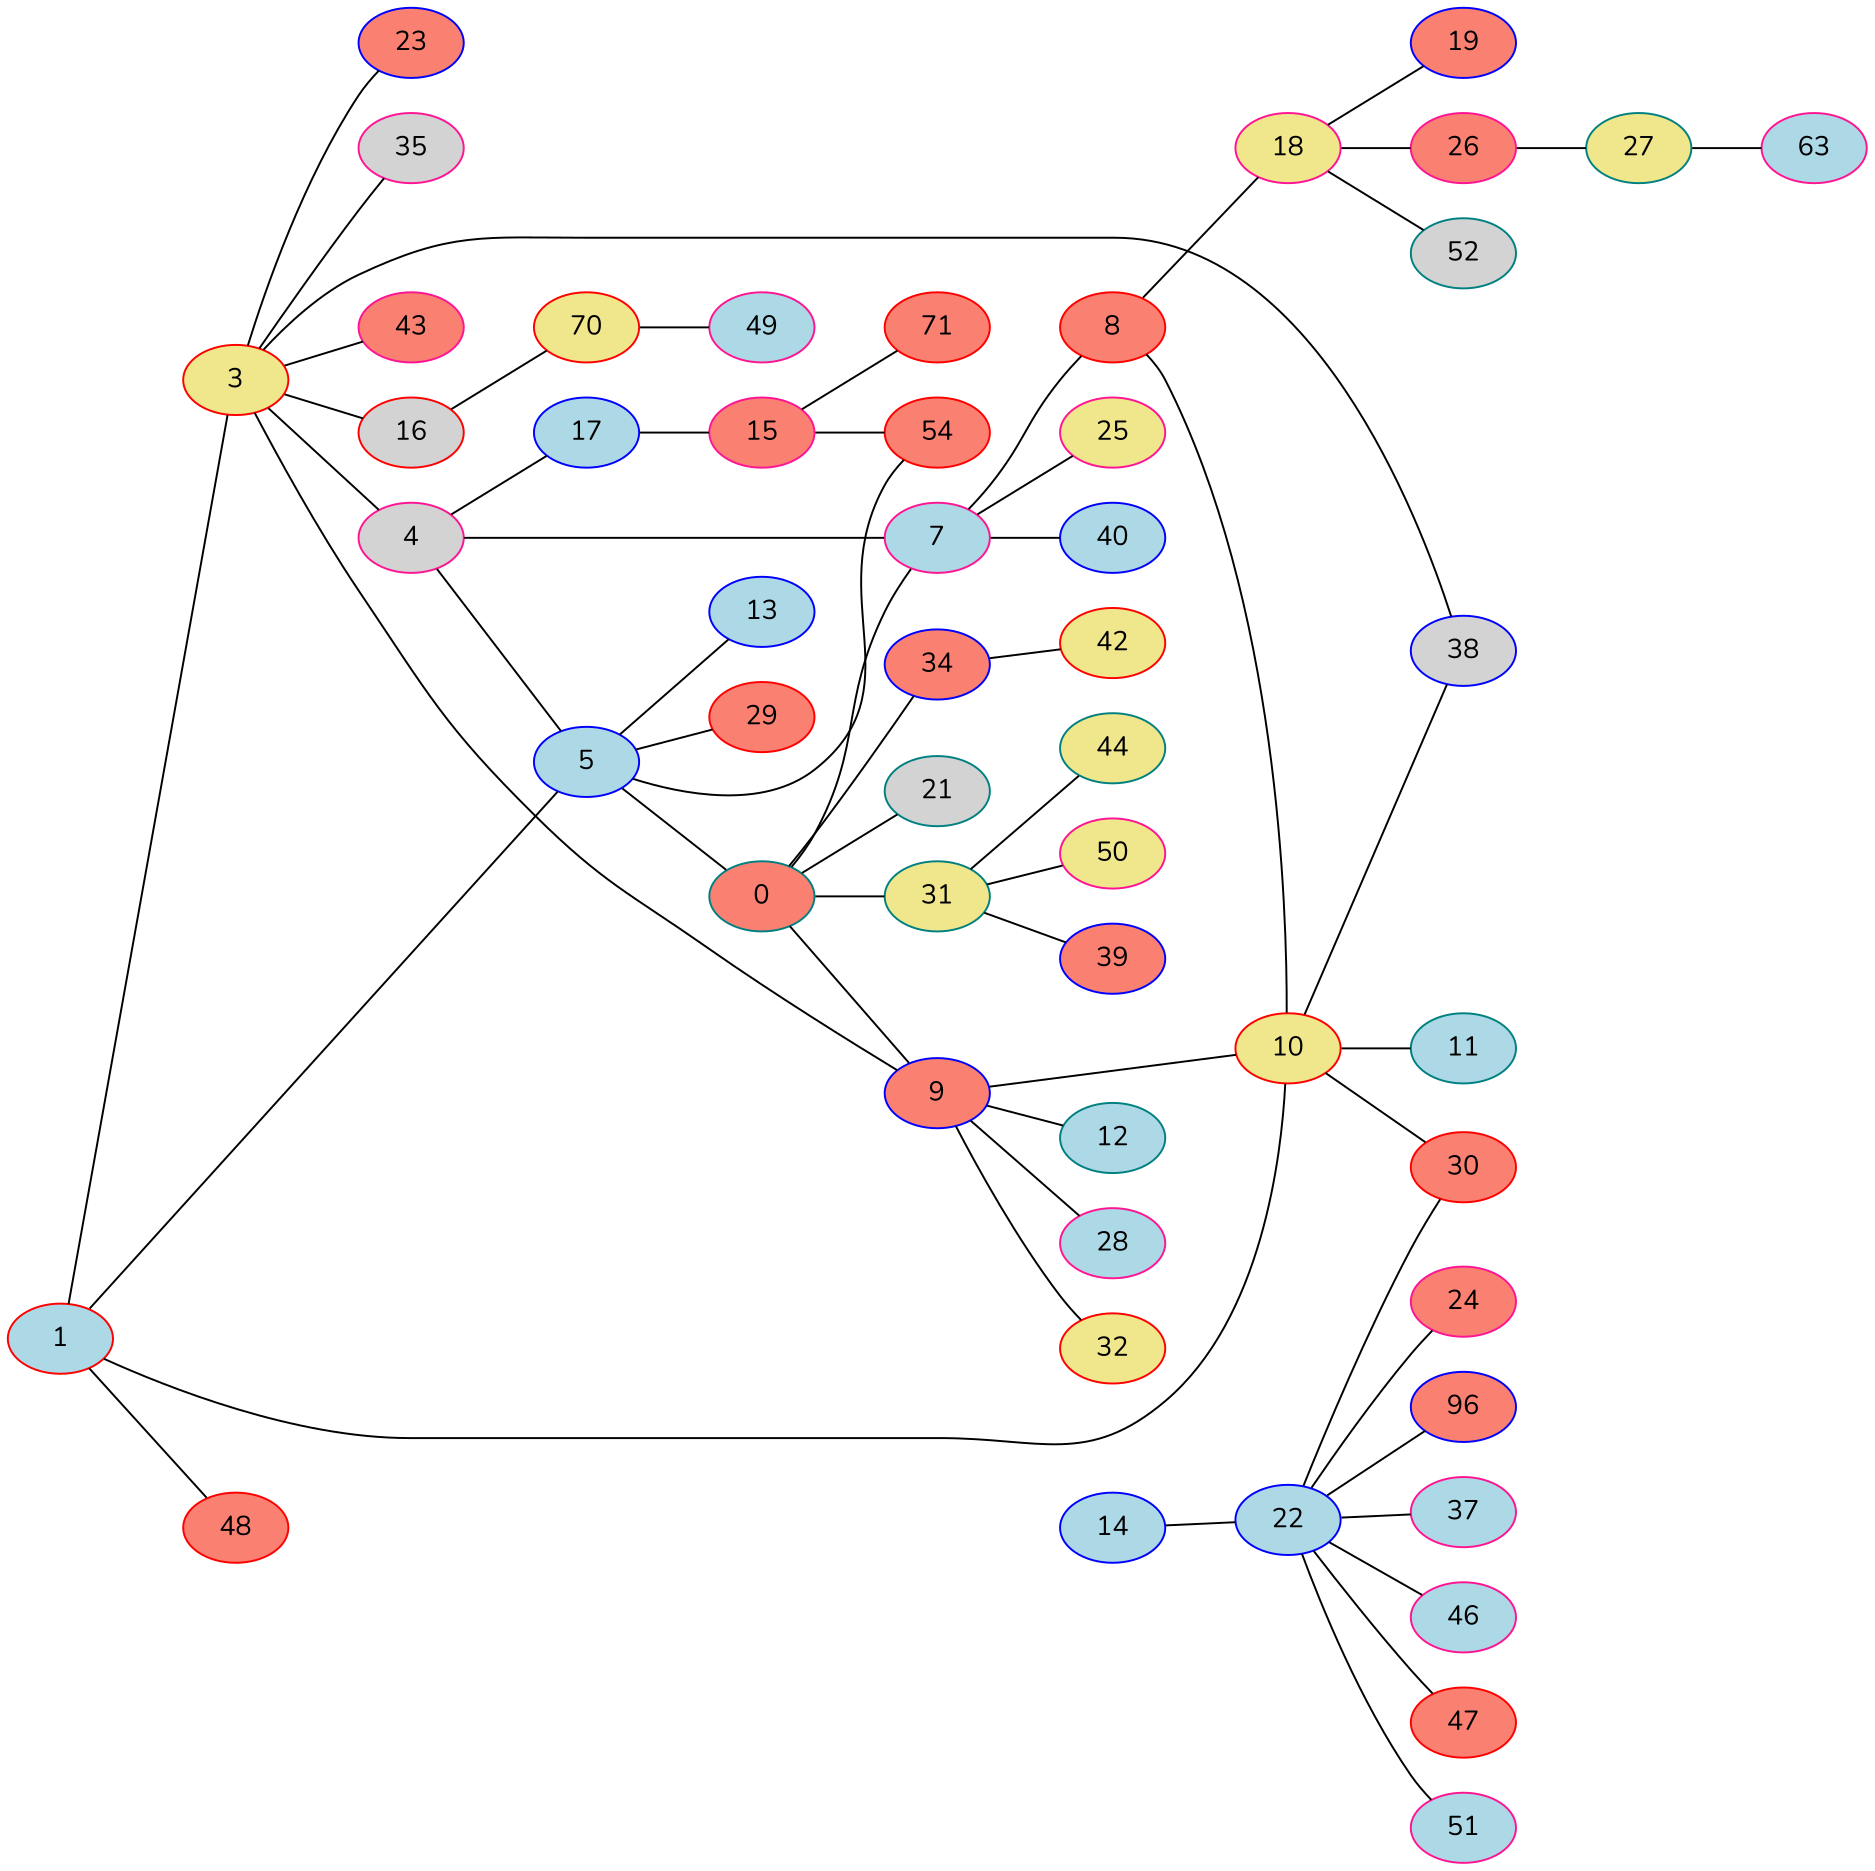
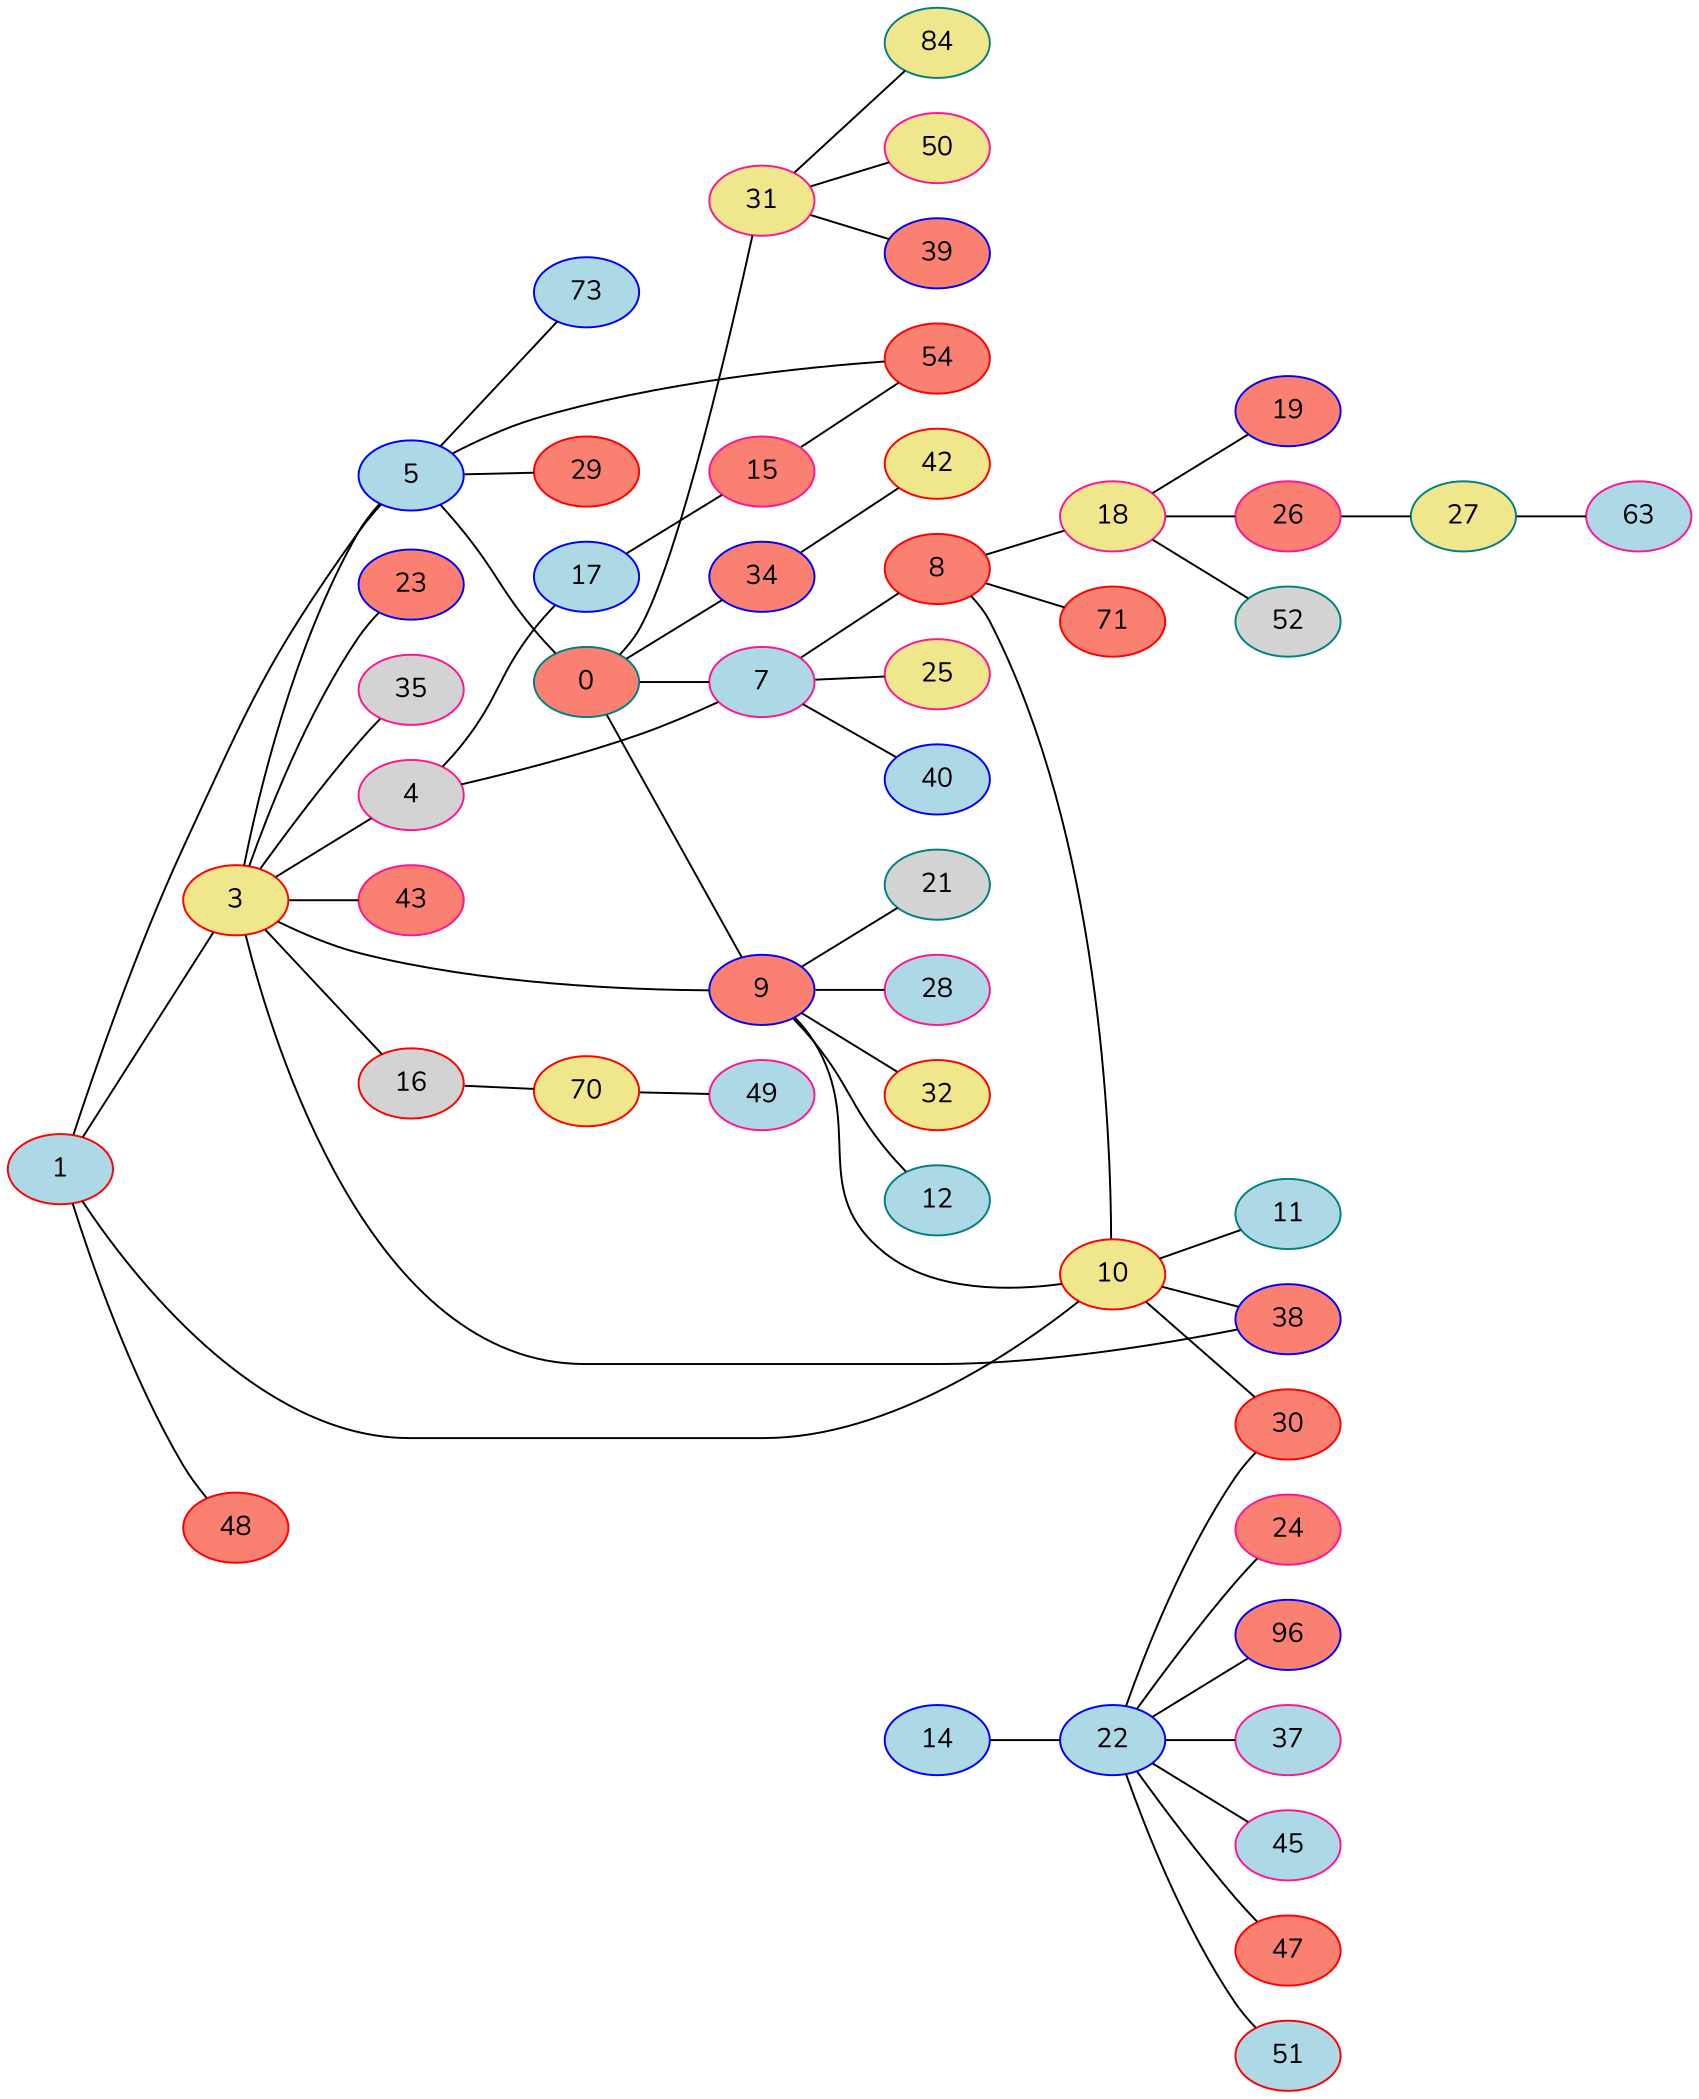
edge "71" -- "15": now "71" -- "8"
node "13": label "13" -> "73"
edge "4" -- "5": now "3" -- "5"
node "38": fillcolor lightgrey -> salmon
node "44": label "44" -> "84"
edge "21" -- "0": now "21" -- "9"
node "31": color teal -> deeppink
node "46": label "46" -> "45"
node "51": color deeppink -> red
